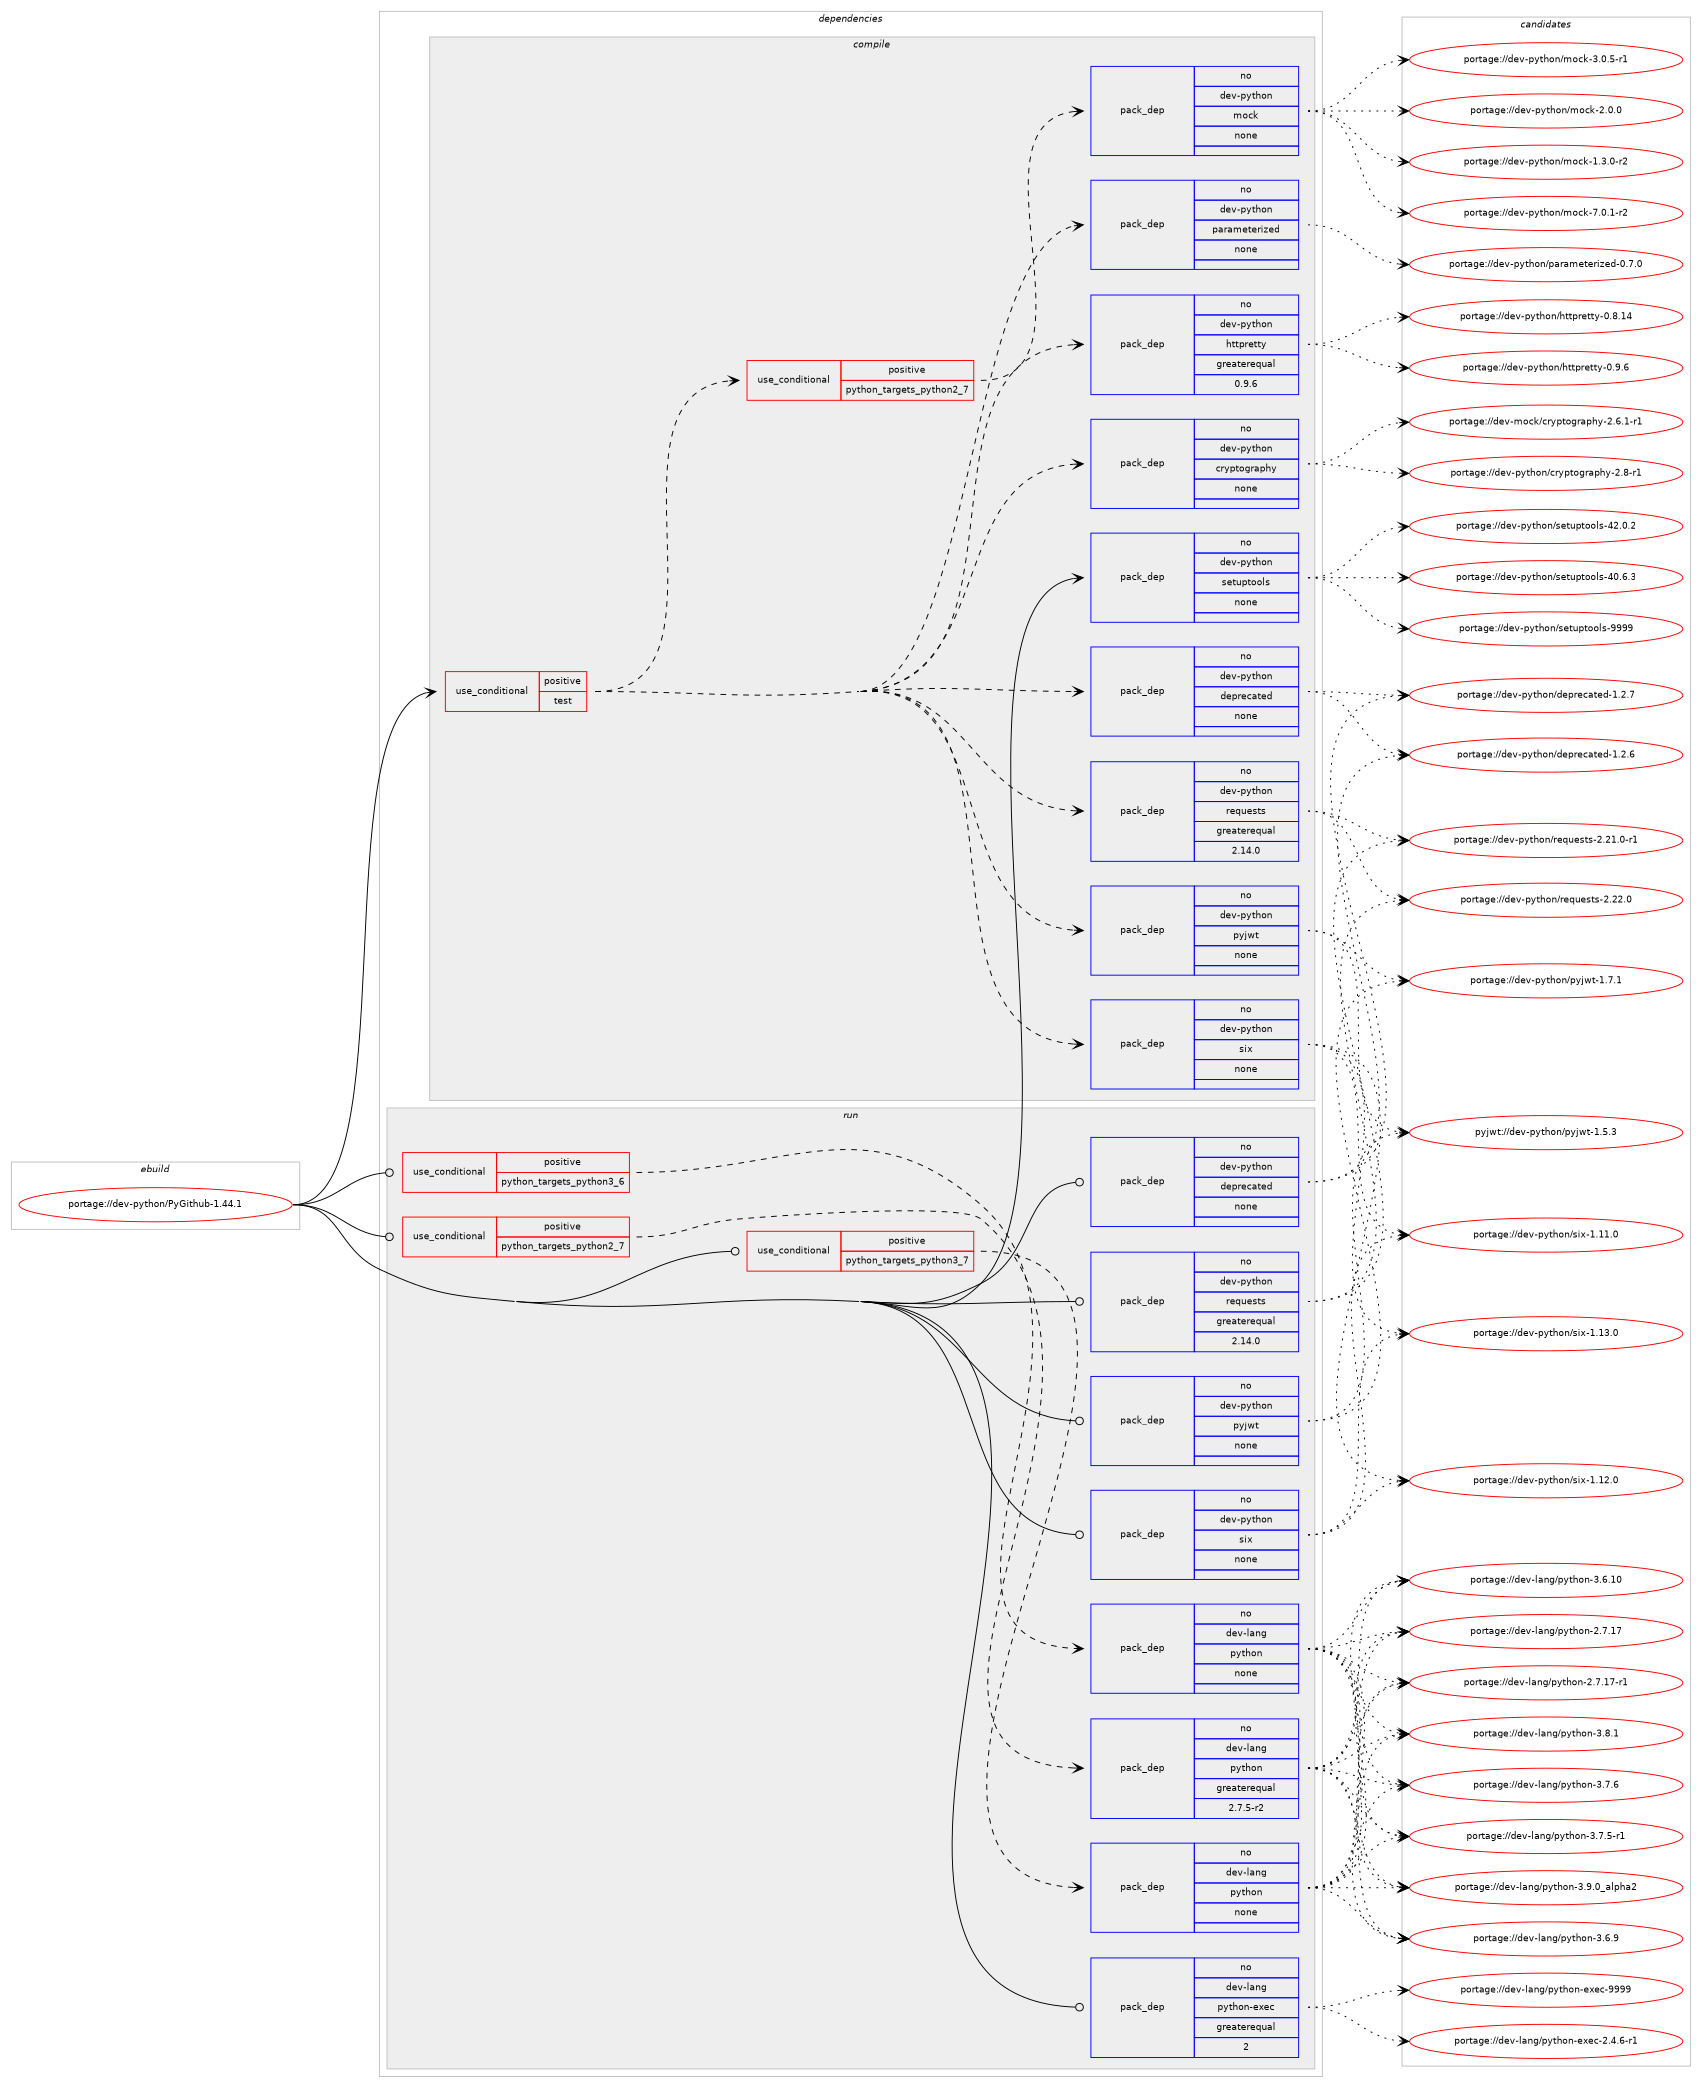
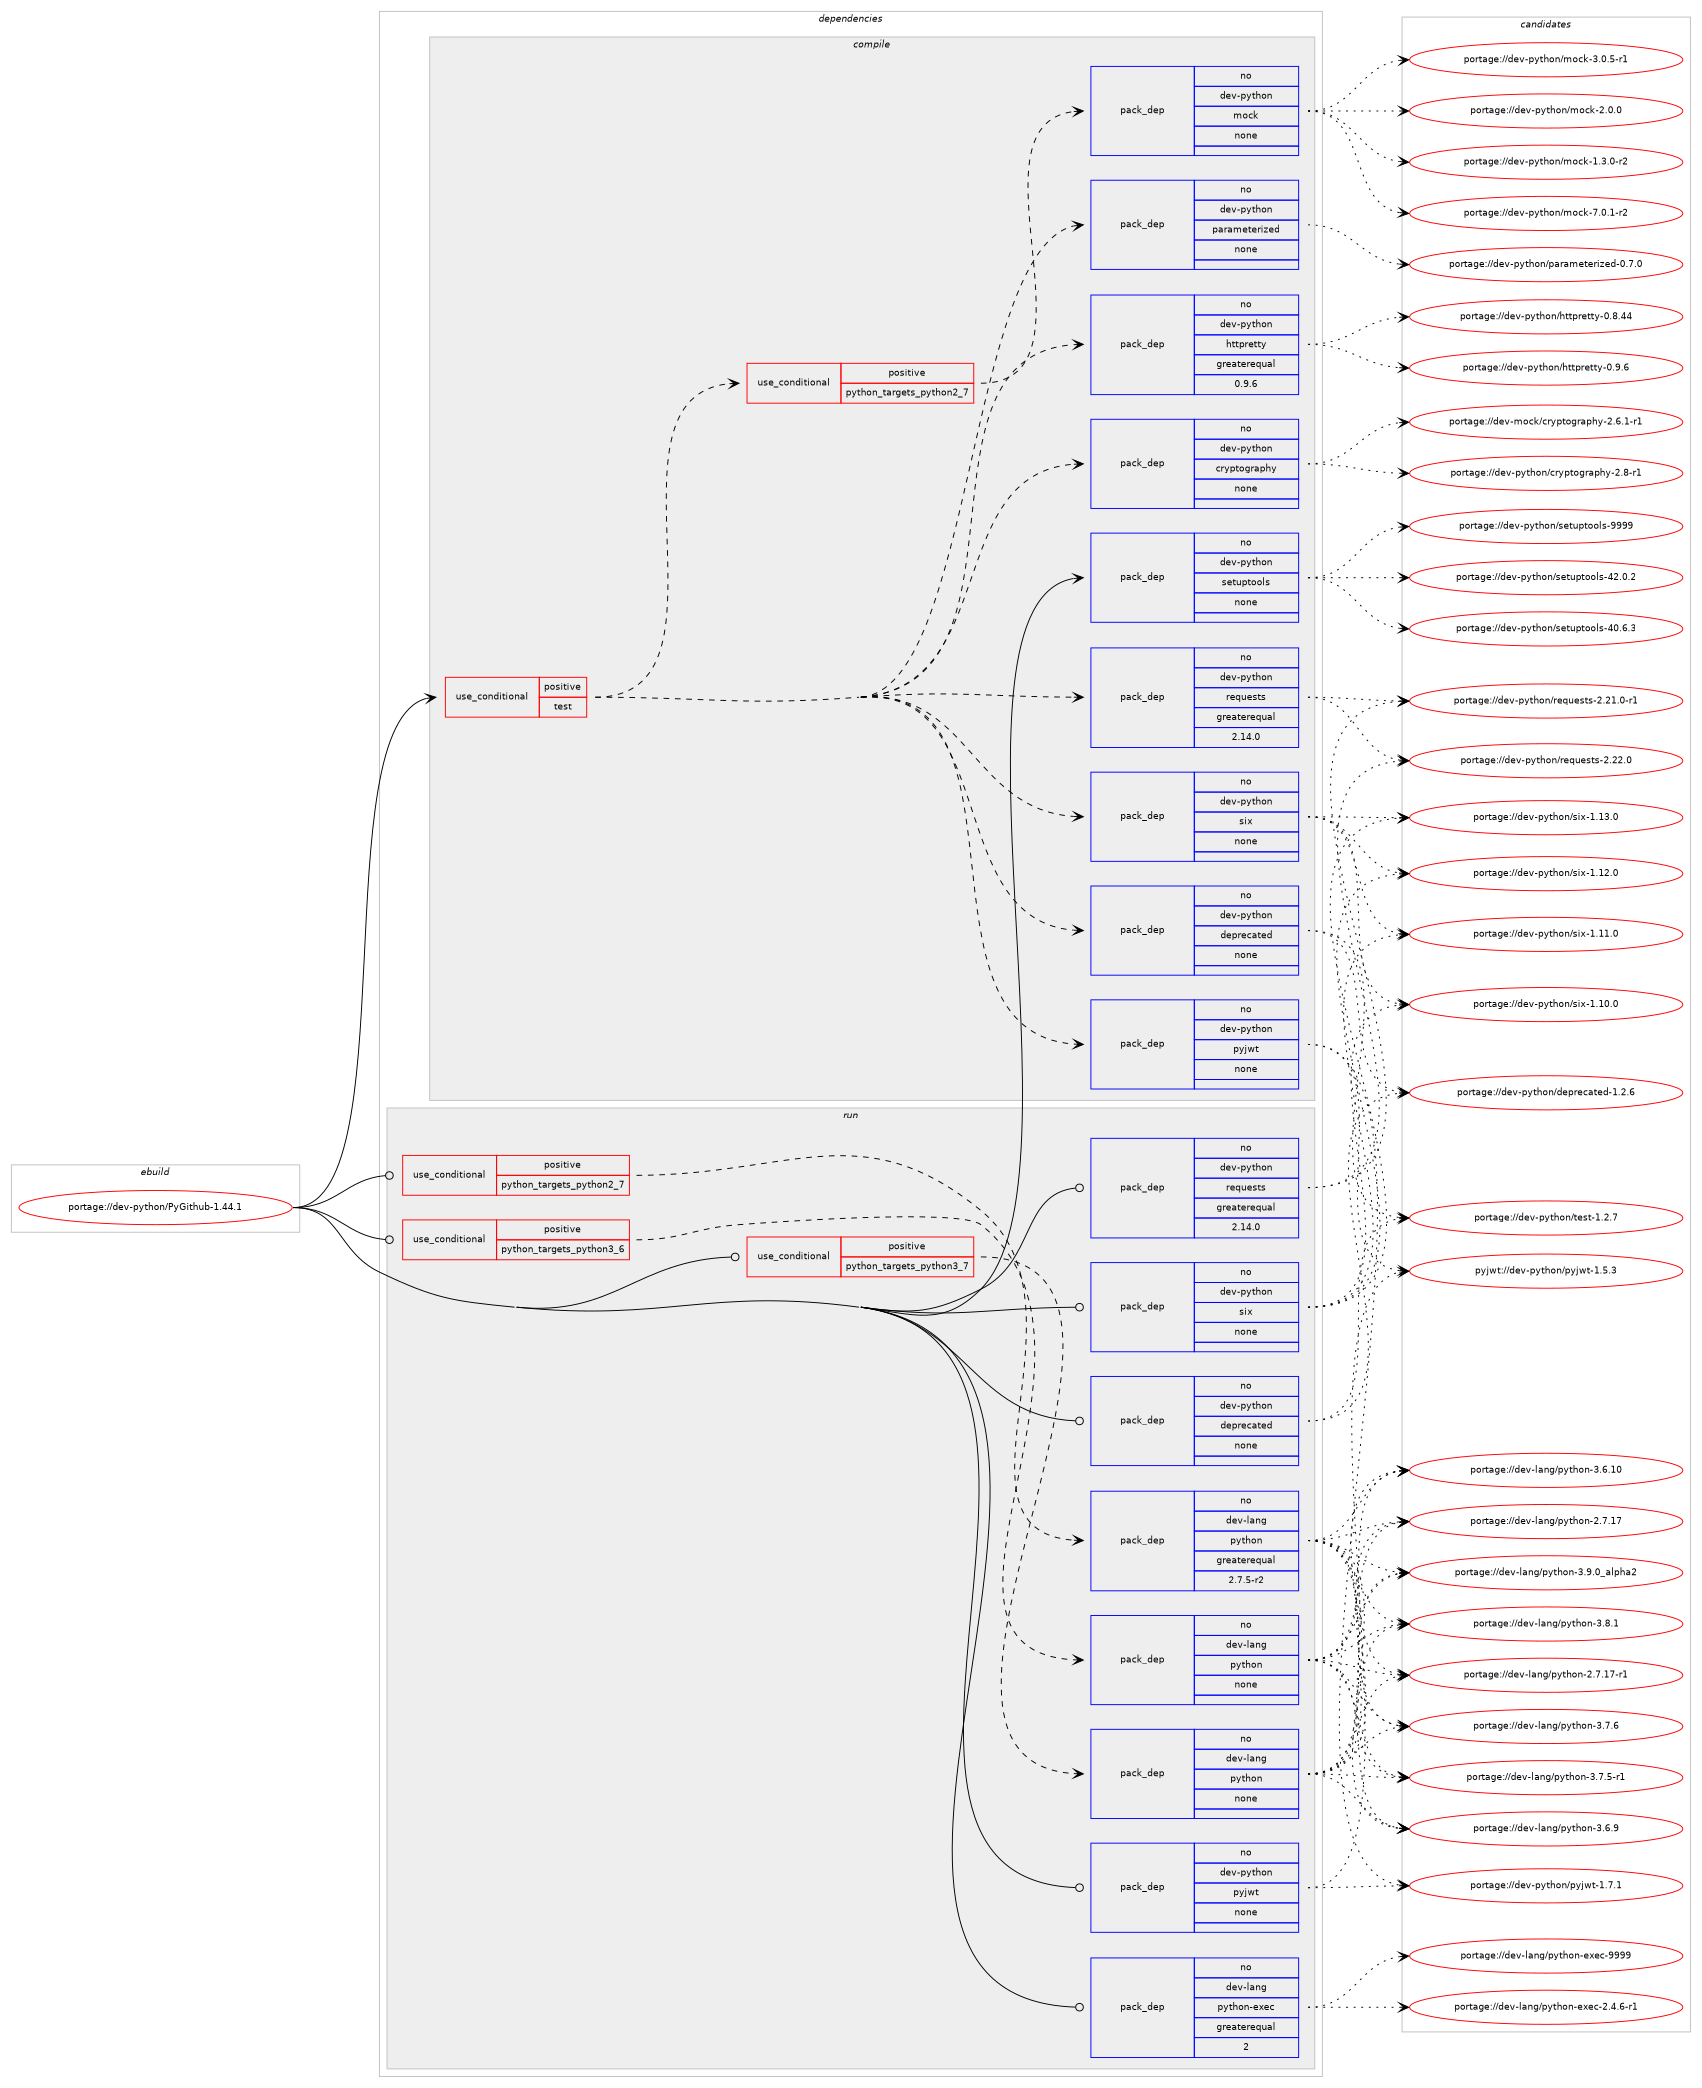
node "portage://dev-python/httpretty-0.8.14": label "portage://dev-python/httpretty-0.8.14" -> "portage://dev-python/httpretty-0.8.44"
node "portage://dev-python/deprecated-1.2.7": label "portage://dev-python/deprecated-1.2.7" -> "portage://dev-python/test-1.2.7"
node "portage://dev-python/six-1.10.0": added
